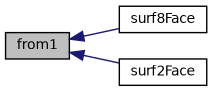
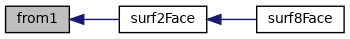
edge "surf8Face" -> "from1": now "surf8Face" -> "surf2Face"
